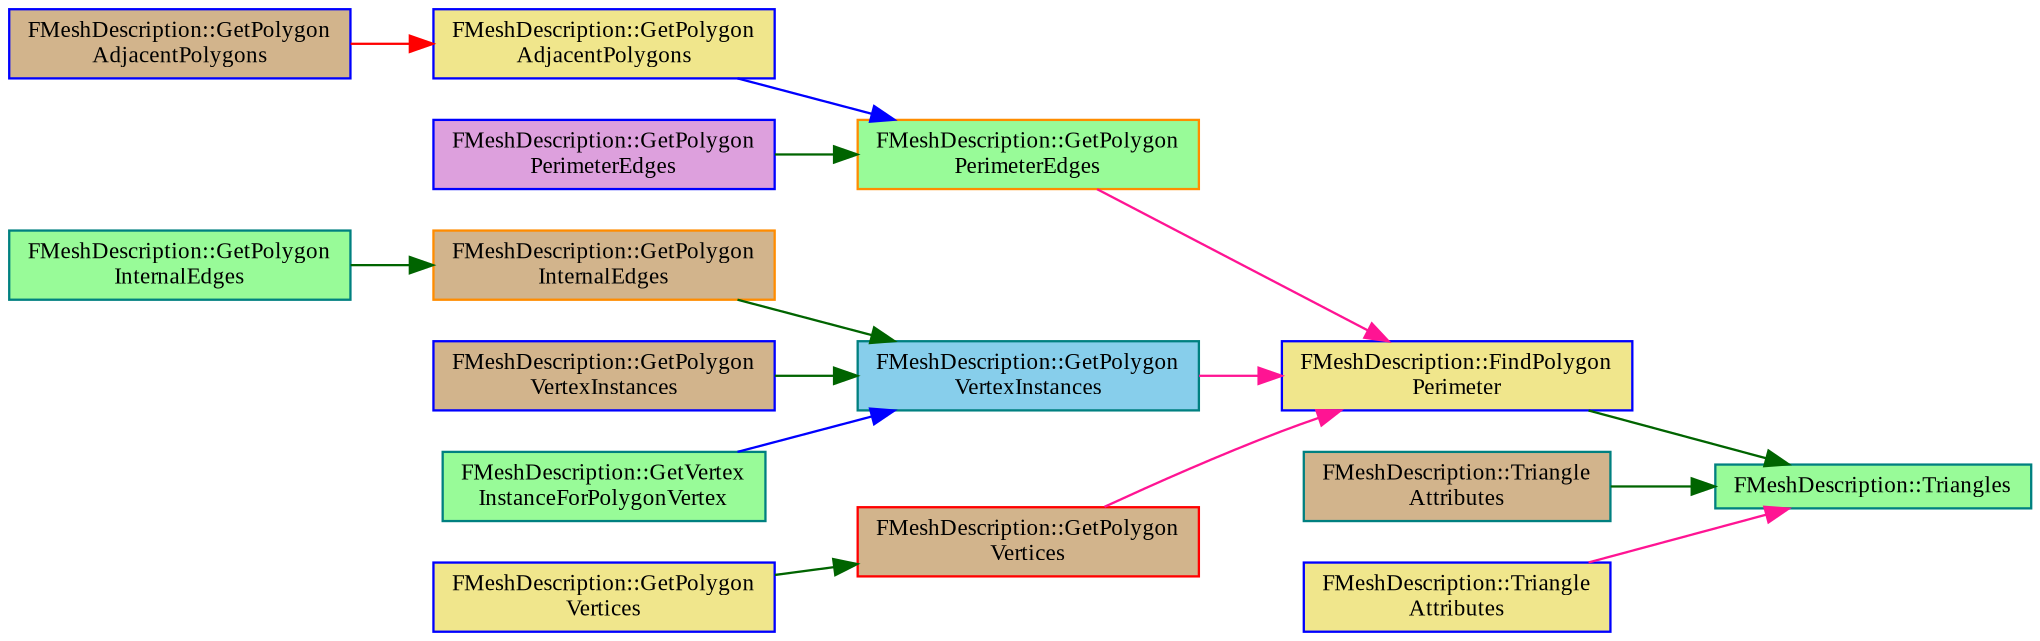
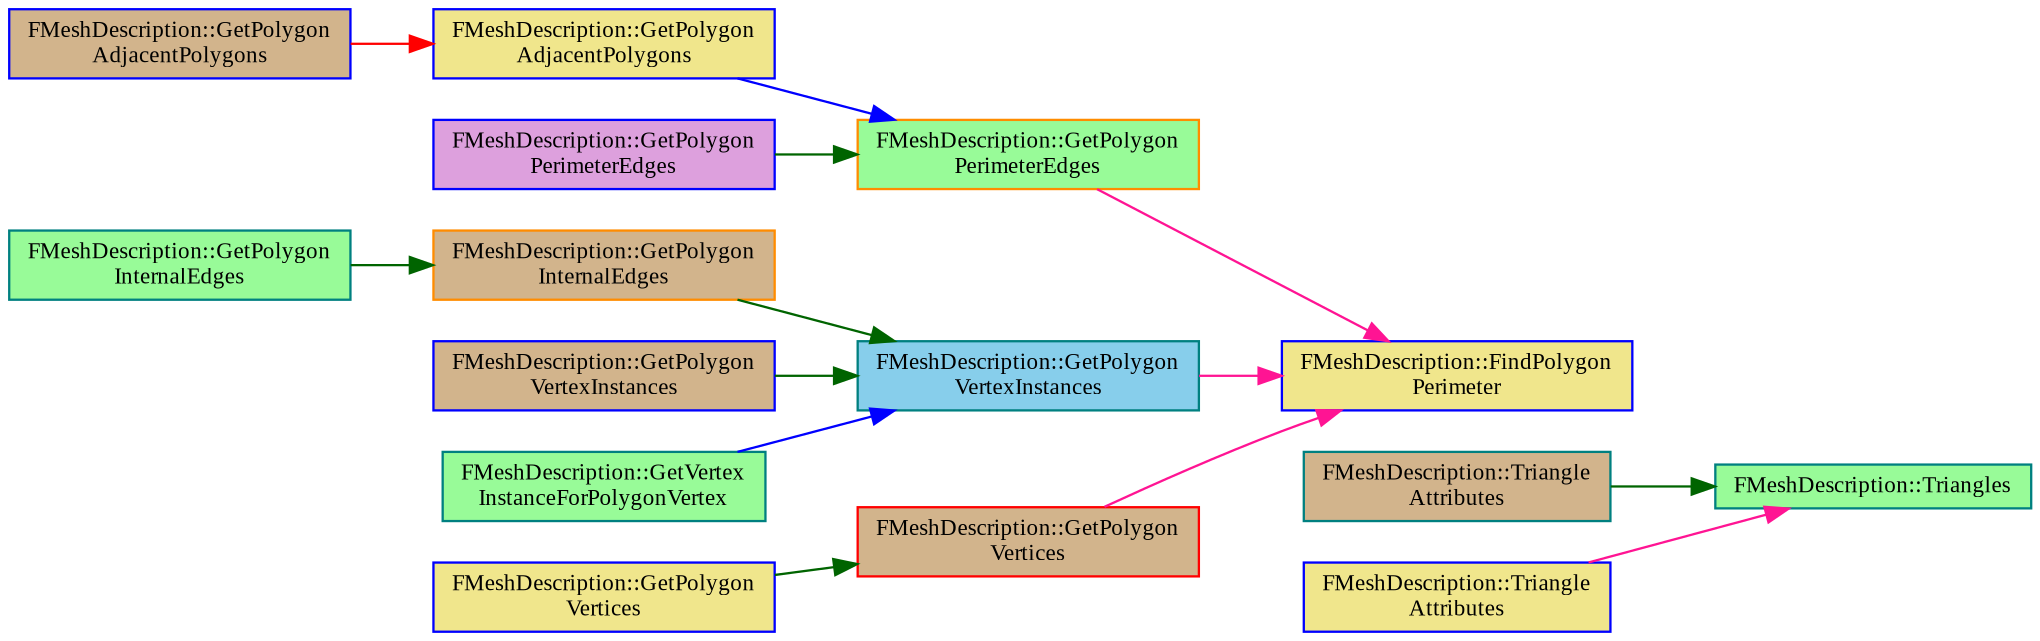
edge "FMeshDescription::FindPolygon Perimeter" -> "FMeshDescription::Triangles": removed
